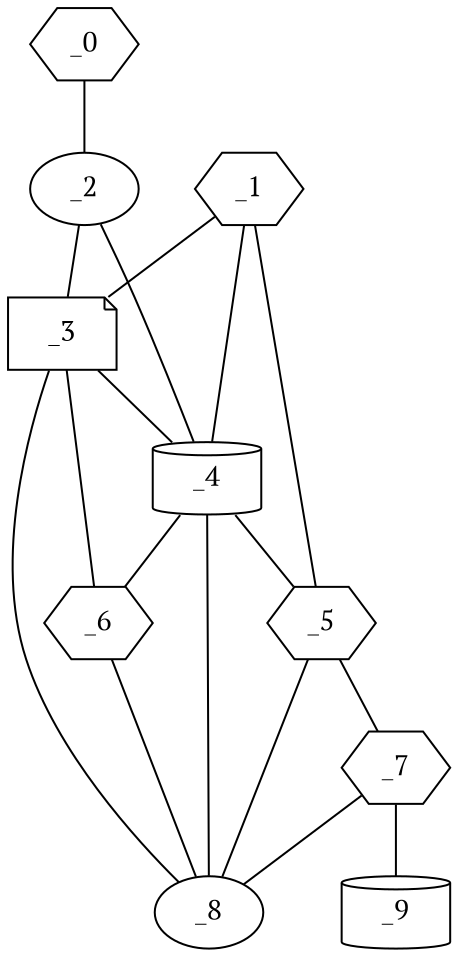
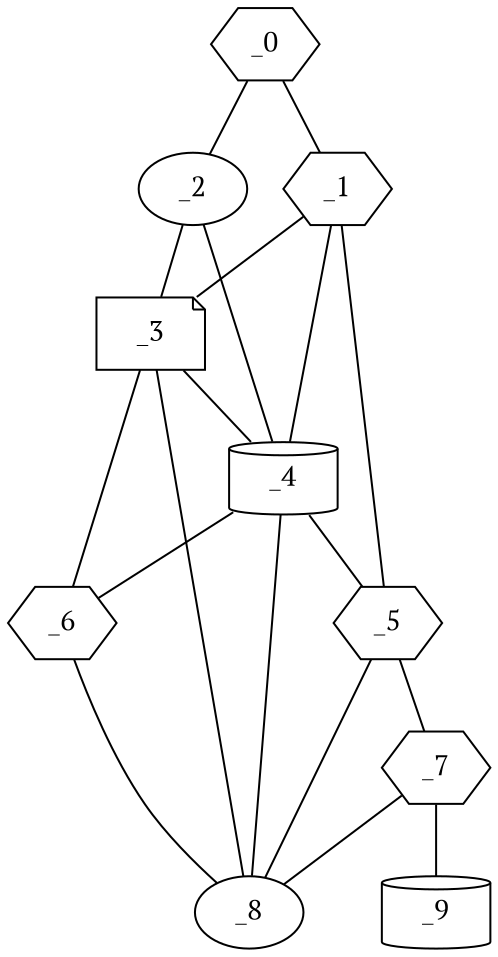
edge "_0" -- "_1": added
